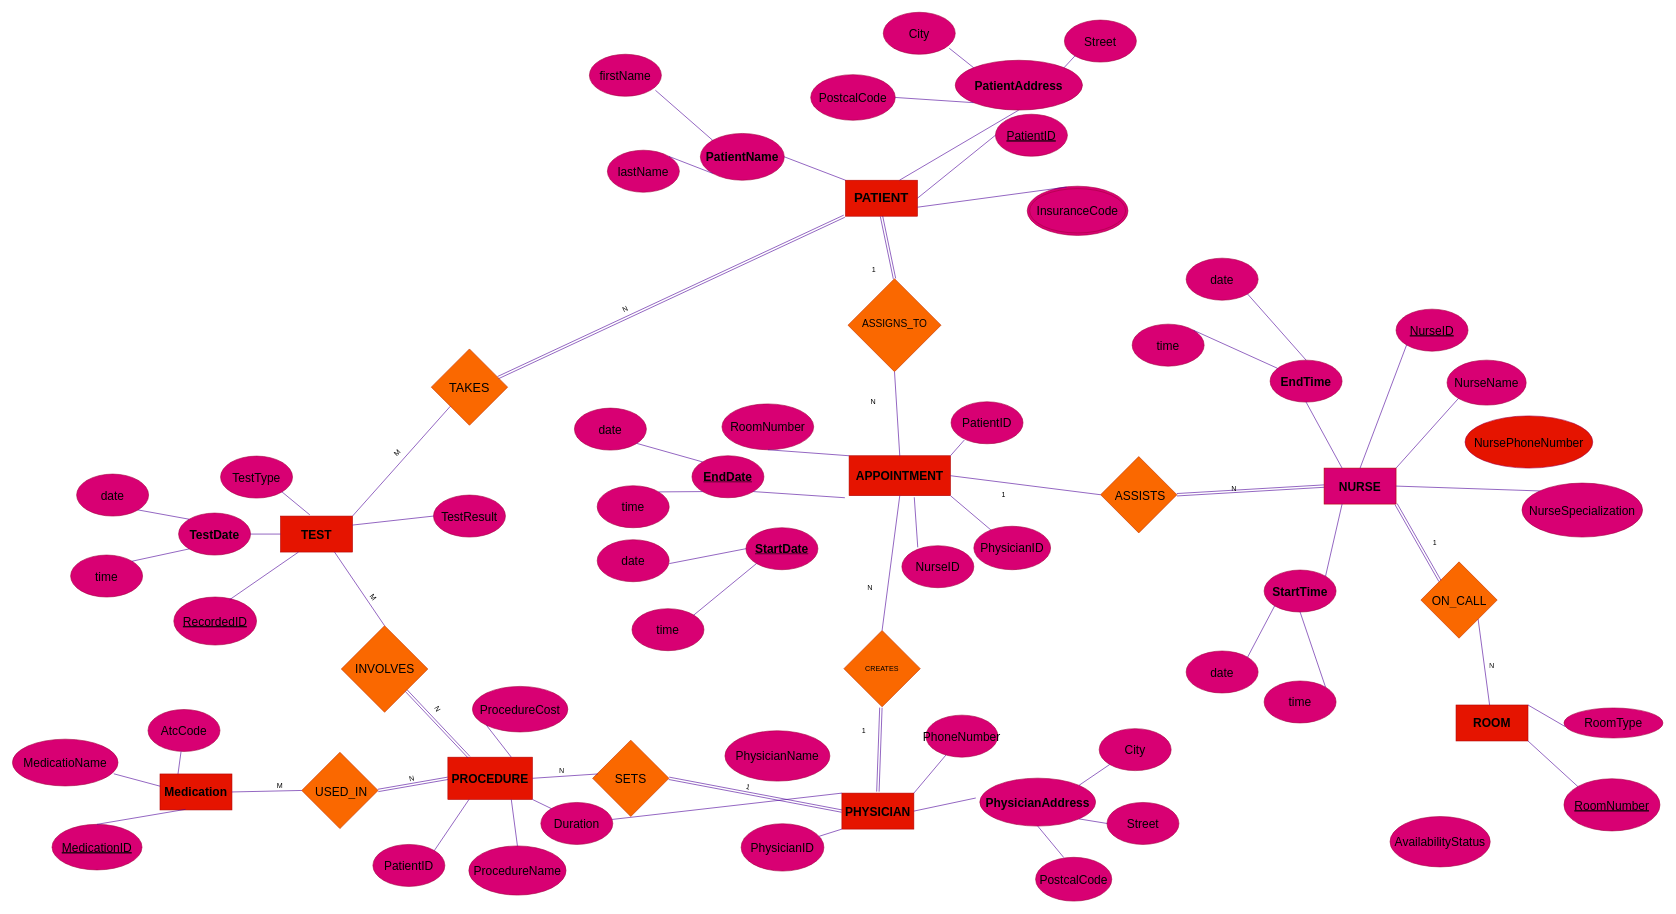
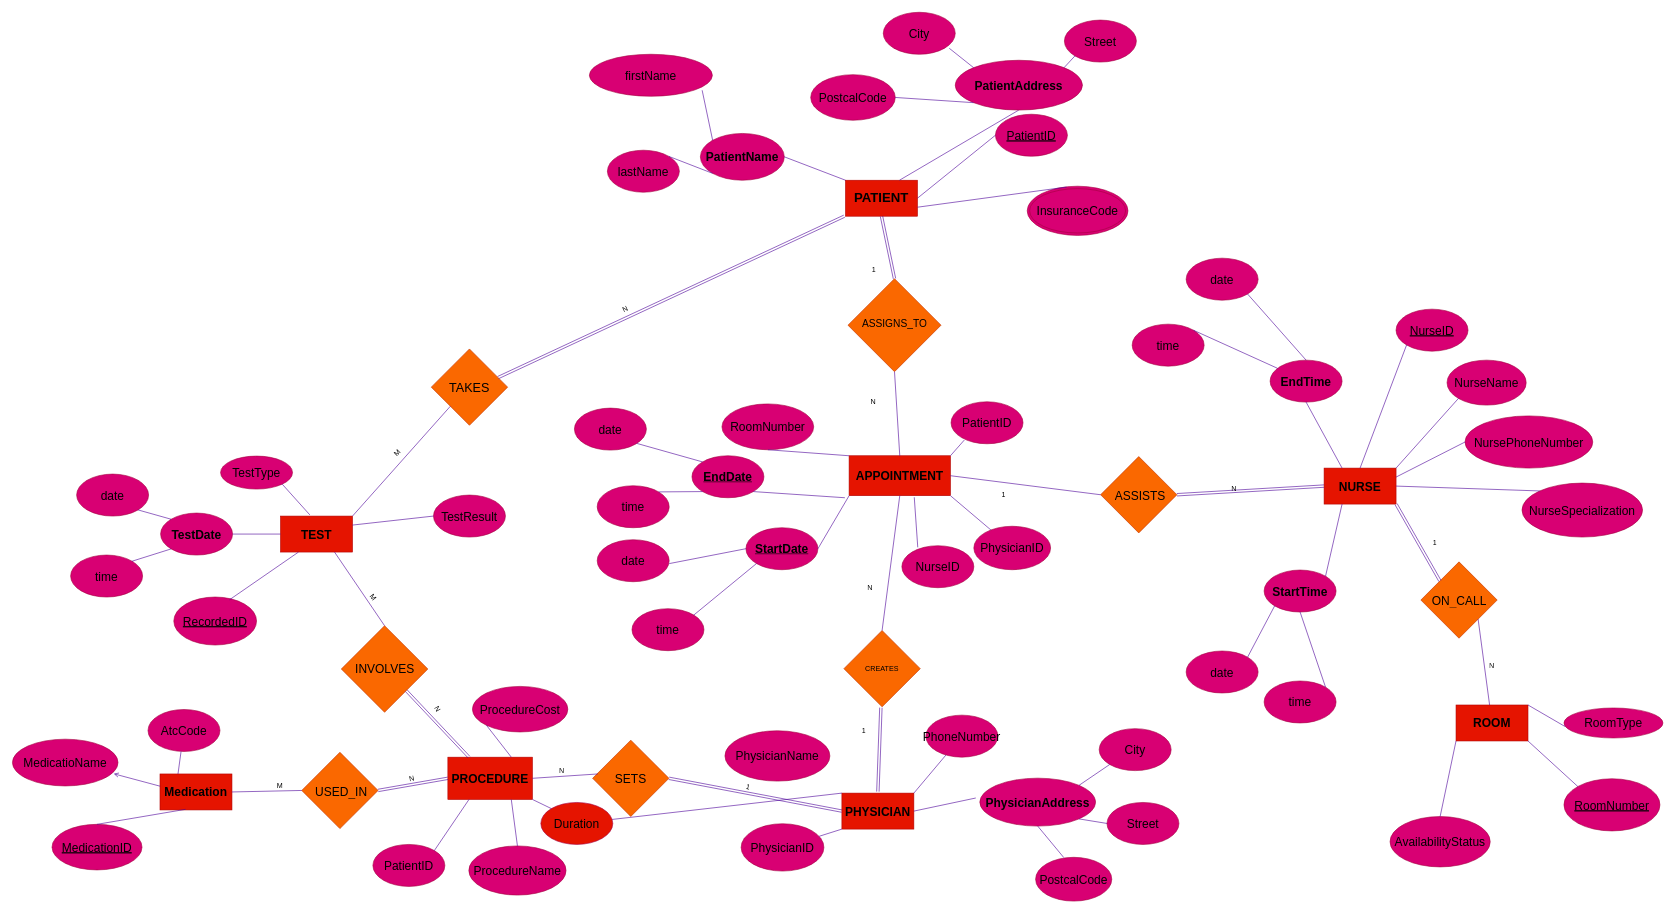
node "firstName": size 72x42 -> 123x42
node "NursePhoneNumber": fillcolor #e51400 -> #d80073
edge "NursePhoneNumber" -- "NURSE": added
node "TestType": size 72x42 -> 72x33
node "NURSE": fillcolor #d80073 -> #e51400
edge "APPOINTMENT" -- "StartDate": added
node "TestDate": moved (215, 534) -> (197, 534)
edge "MedicatioName" -- "Medication": arrowhead none -> open
edge "ROOM" -- "AvailabilityStatus": added
node "Duration": fillcolor #d80073 -> #e51400
